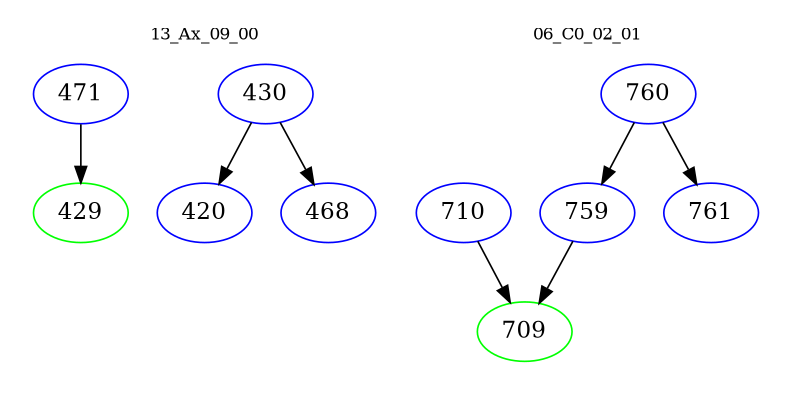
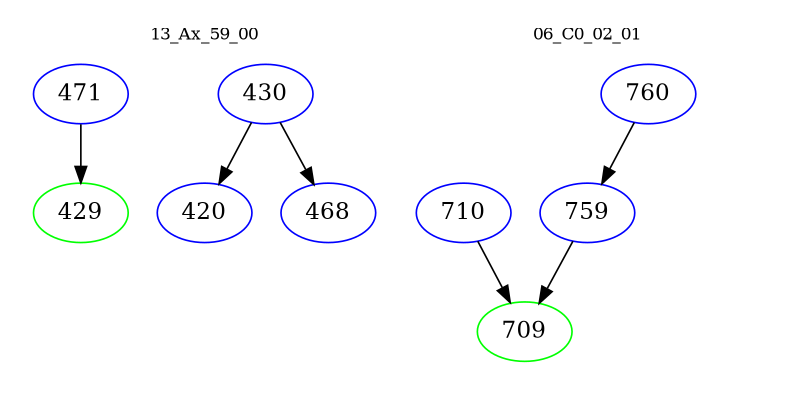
cluster "13_Ax_09_00": label "13_Ax_09_00" -> "13_Ax_59_00"
node "761": removed
